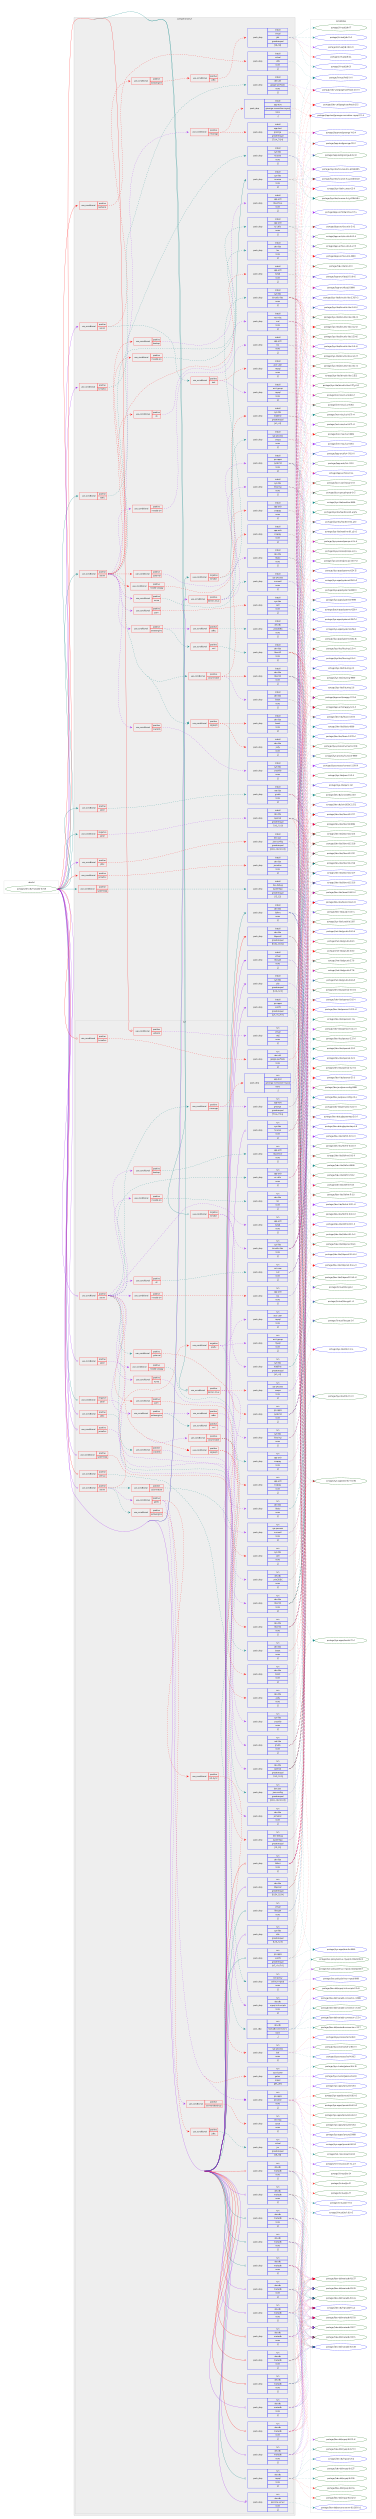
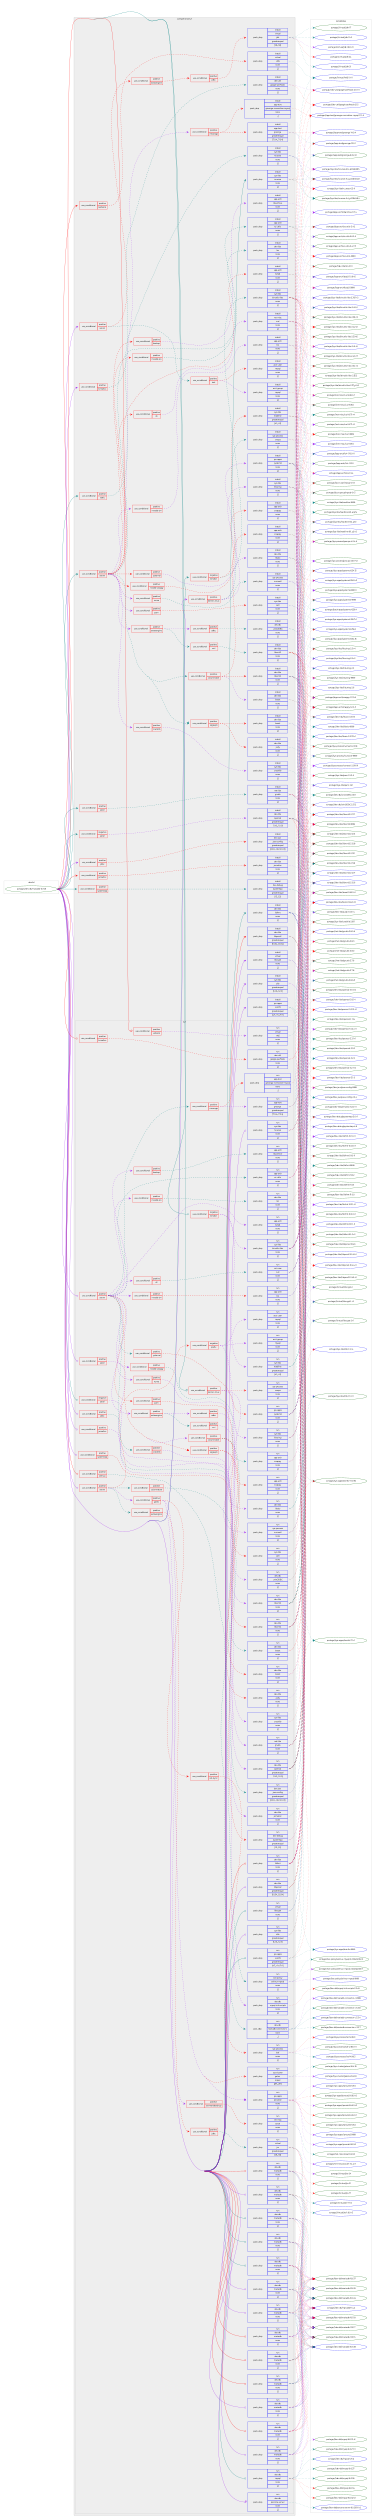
node "portage://sys-process/procps-4.0.4": removed
